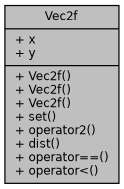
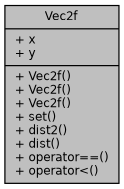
node "Vec2f": text "+ operator2()" -> "+ dist2()"
